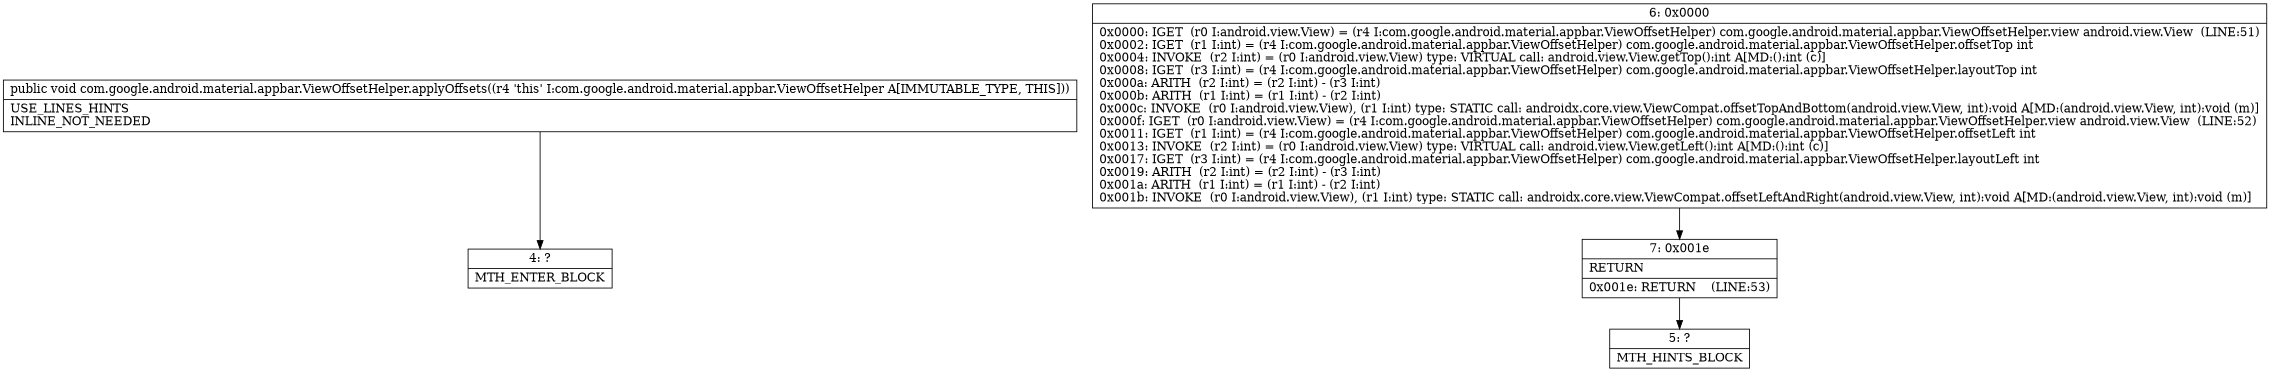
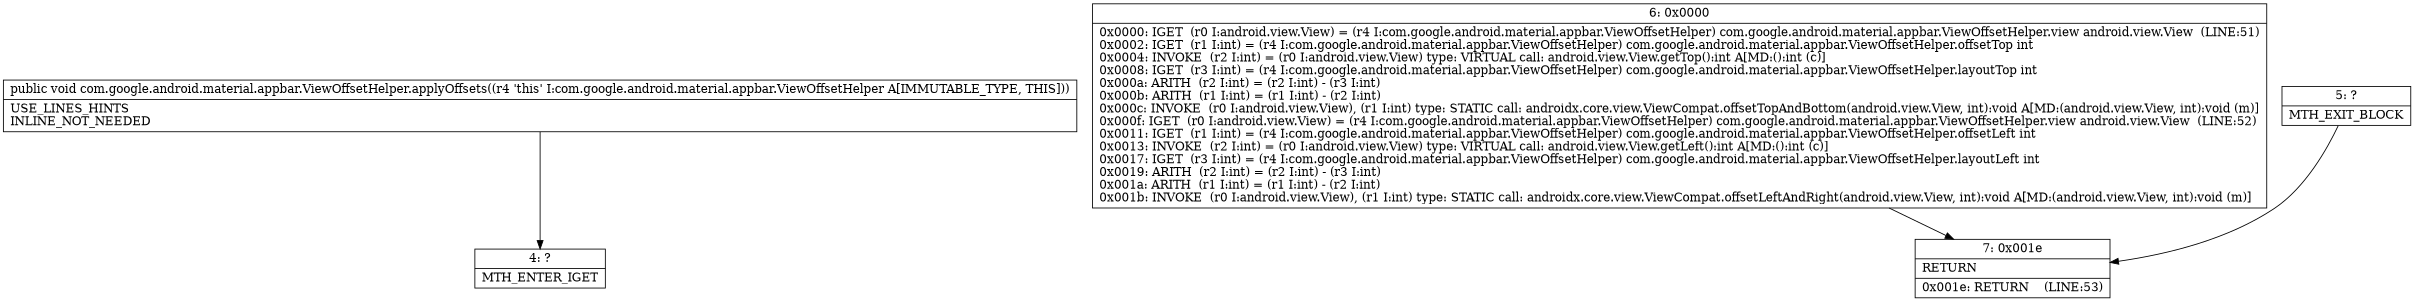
node "4: ?": text "MTH_ENTER_BLOCK" -> "MTH_ENTER_IGET"
edge "7: 0x001e" -> "5: ?": reversed
node "5: ?": text "MTH_HINTS_BLOCK" -> "MTH_EXIT_BLOCK"
